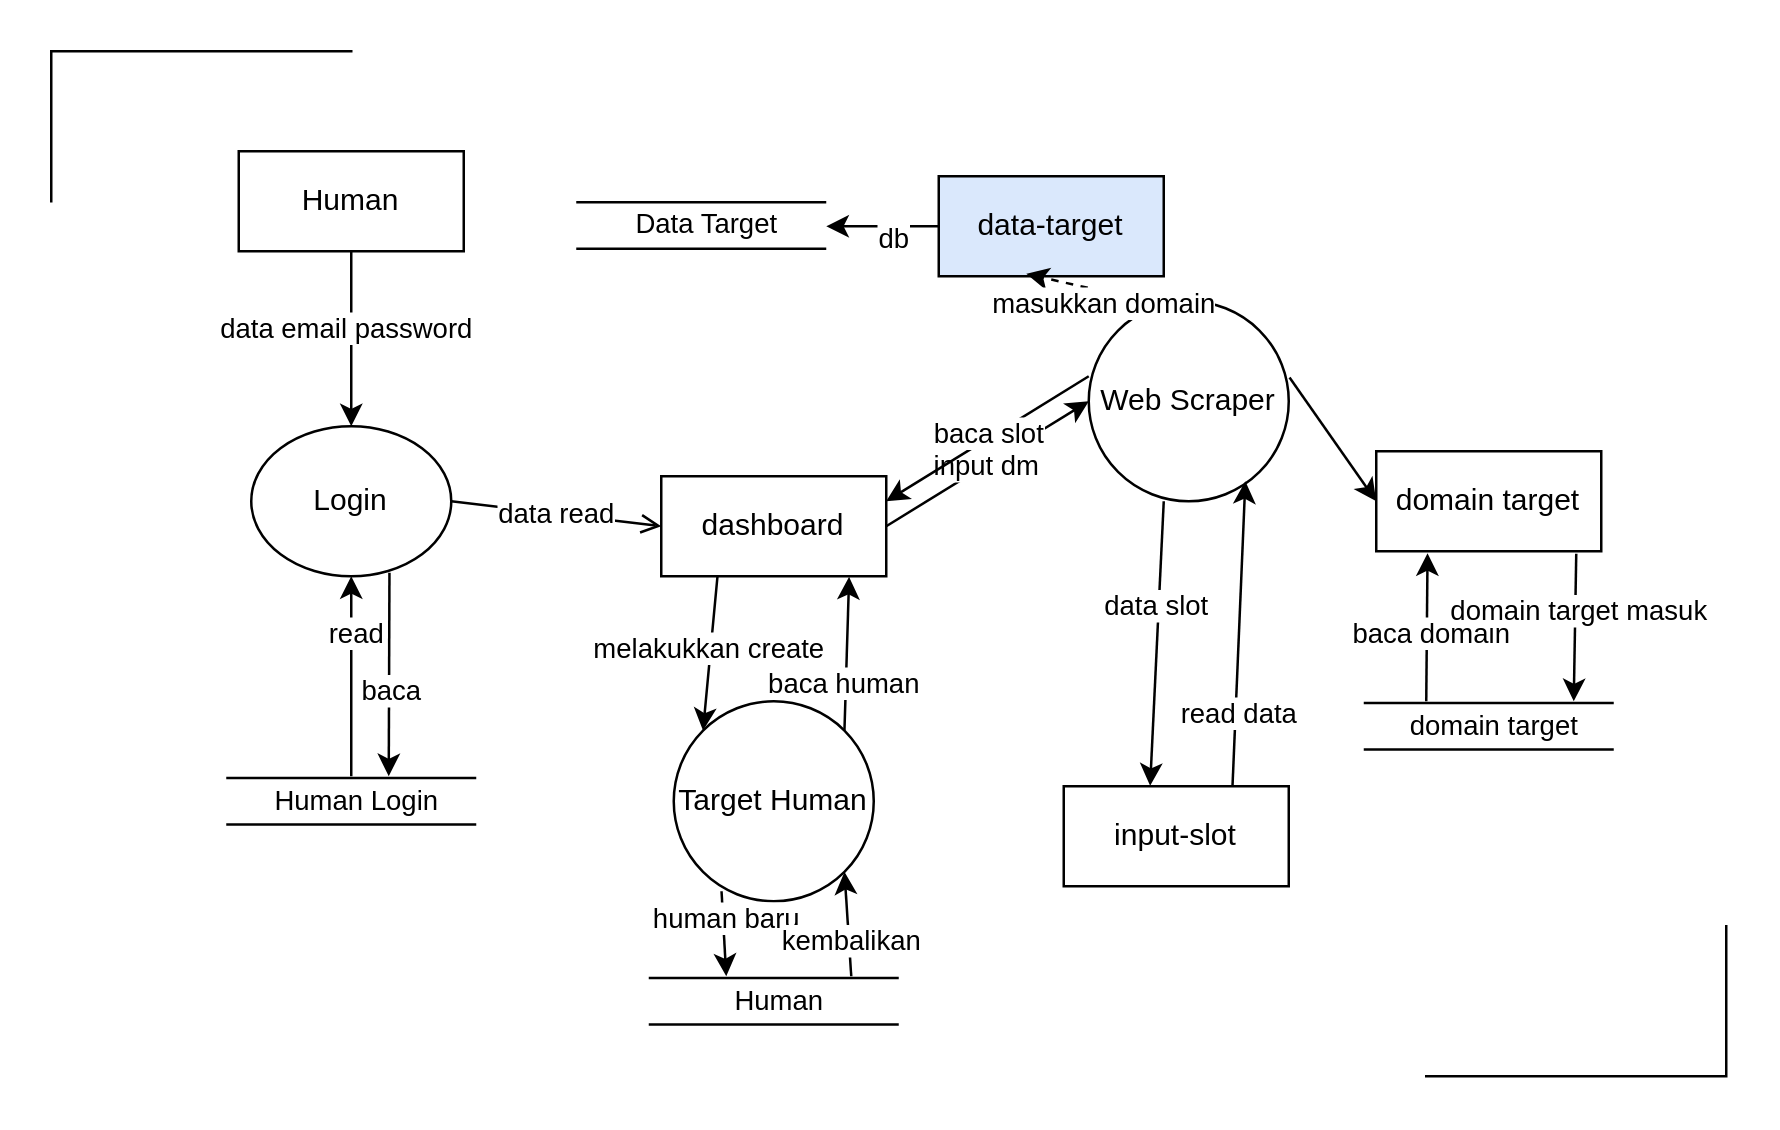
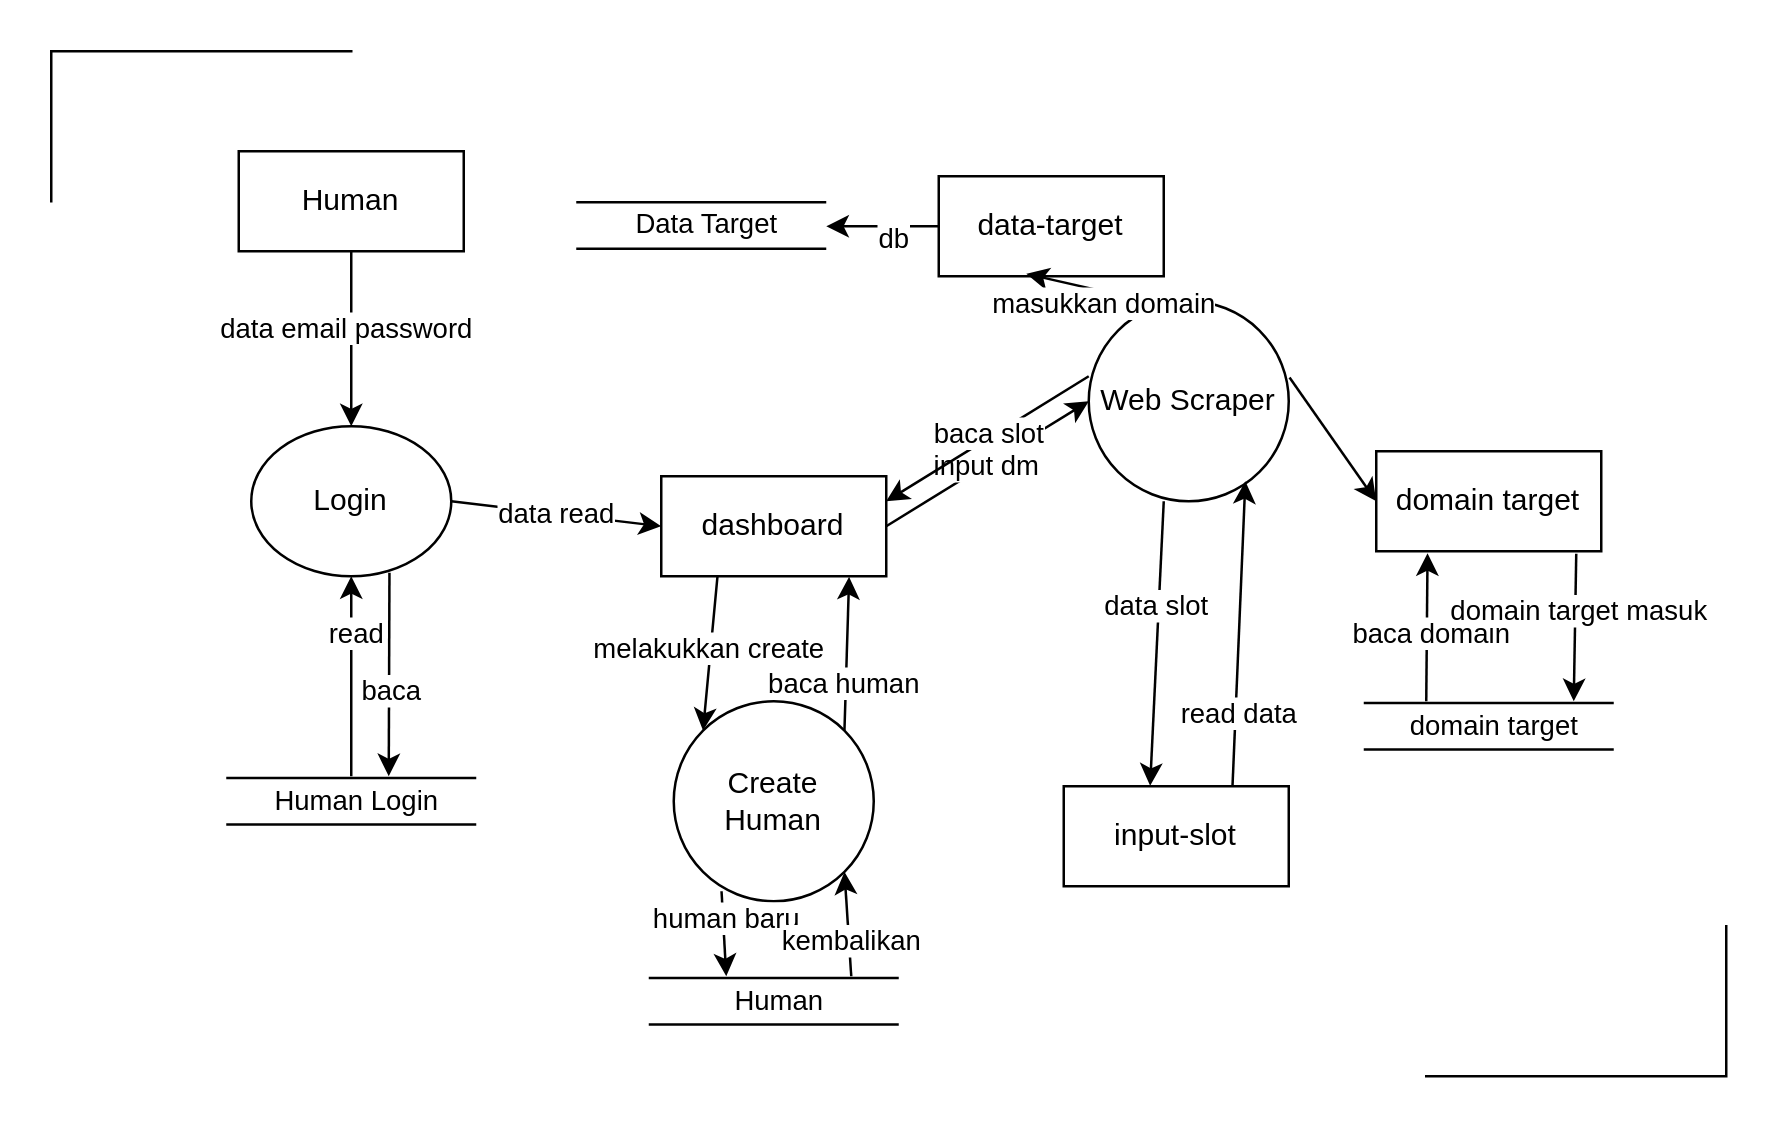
node "data-target": fillcolor #dae8fc -> #ffffff
edge "Web Scraper" -> "data-target": style dashed -> solid
edge "Login" -> "dashboard": arrowhead open -> classic
node "Target Human": label "Target Human" -> "Create Human"
